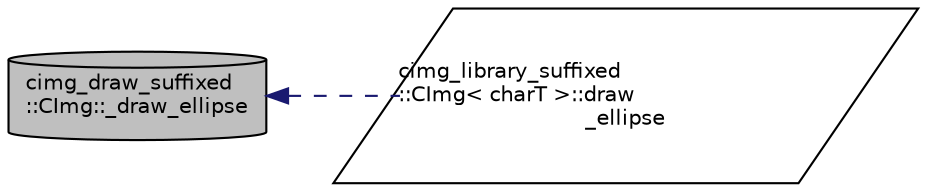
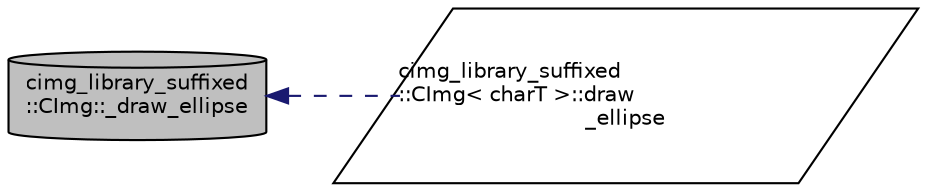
node "cimg_draw_suffixed ::CImg::_draw_ellipse": label "cimg_draw_suffixed ::CImg::_draw_ellipse" -> "cimg_library_suffixed ::CImg::_draw_ellipse"
